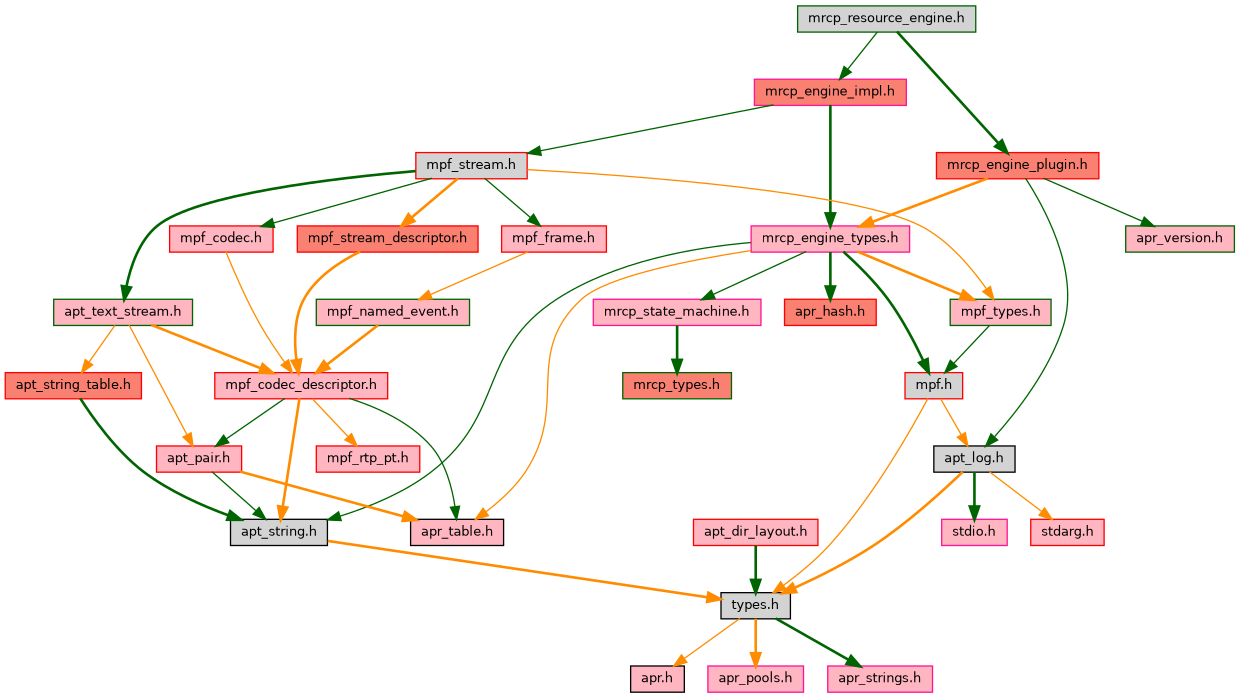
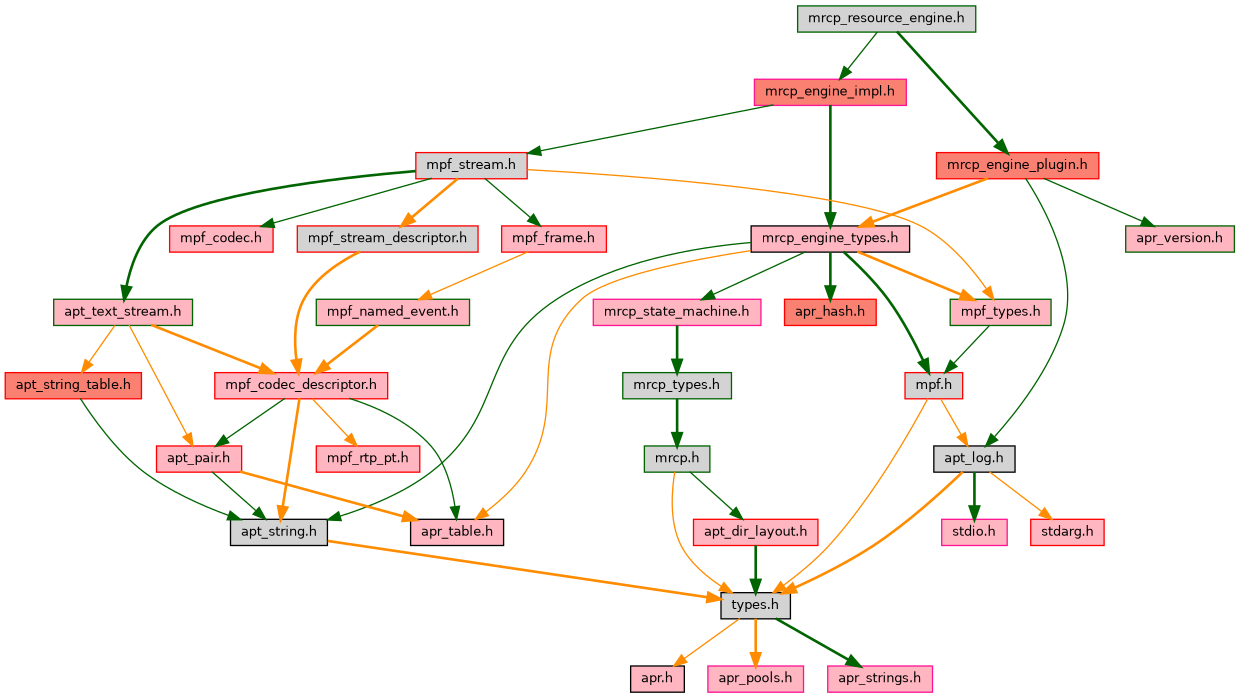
node "mpf_stream_descriptor.h": fillcolor salmon -> lightgrey
node "mrcp_engine_types.h": color deeppink -> black
edge "mpf_codec.h" -> "mpf_codec_descriptor.h": removed
node "mrcp_types.h": fillcolor salmon -> lightgrey
node "mrcp.h": added
edge "apt_string_table.h" -> "apt_string.h": style bold -> solid
